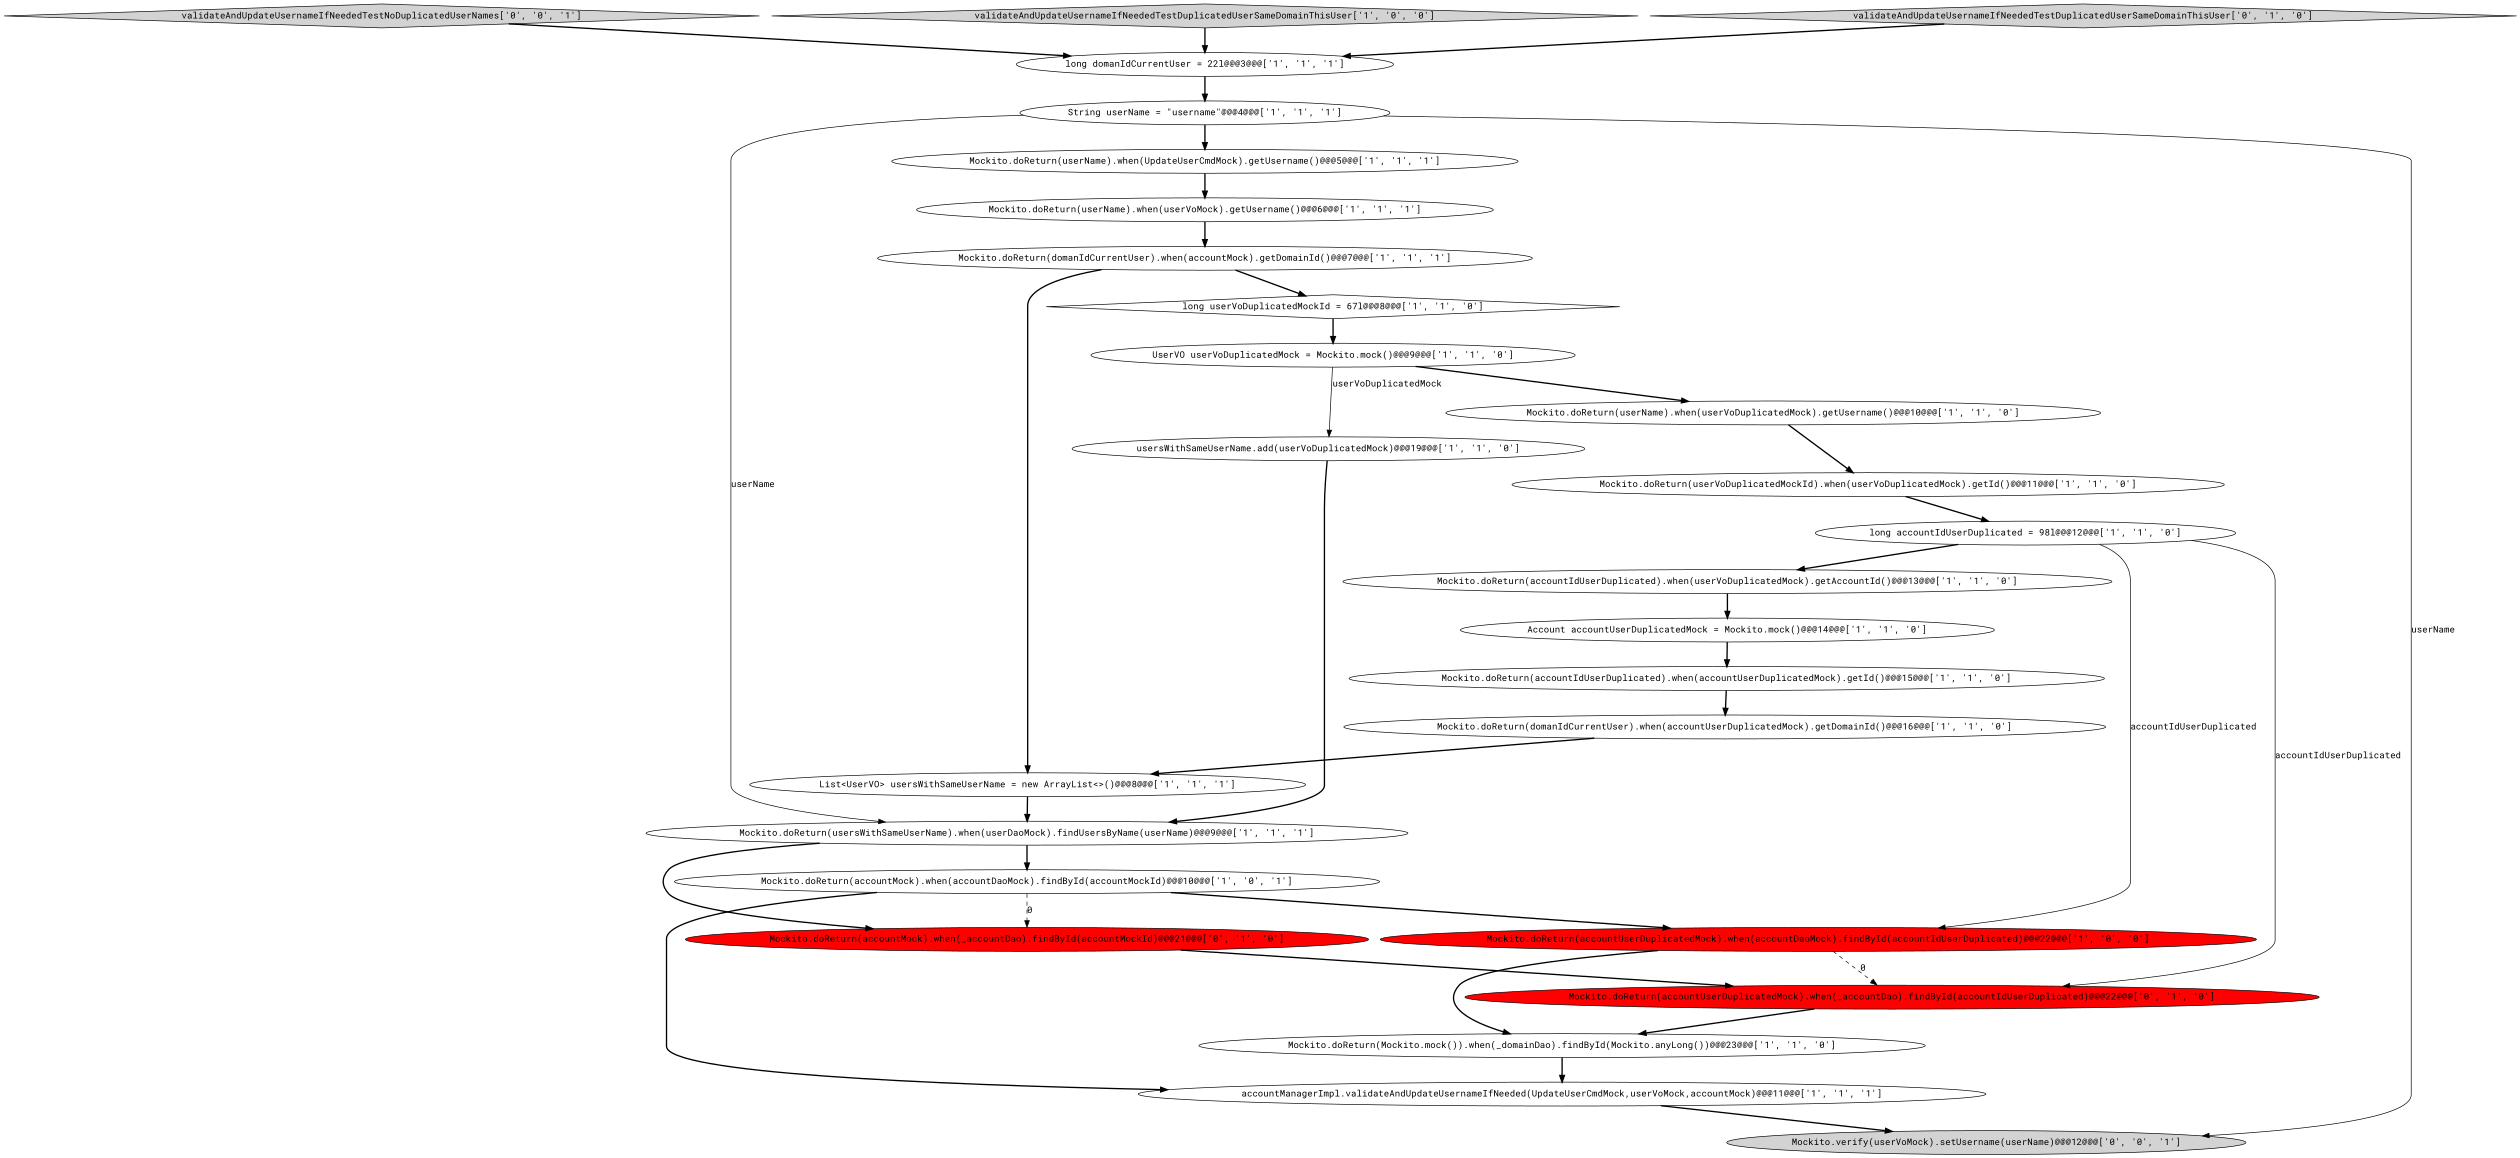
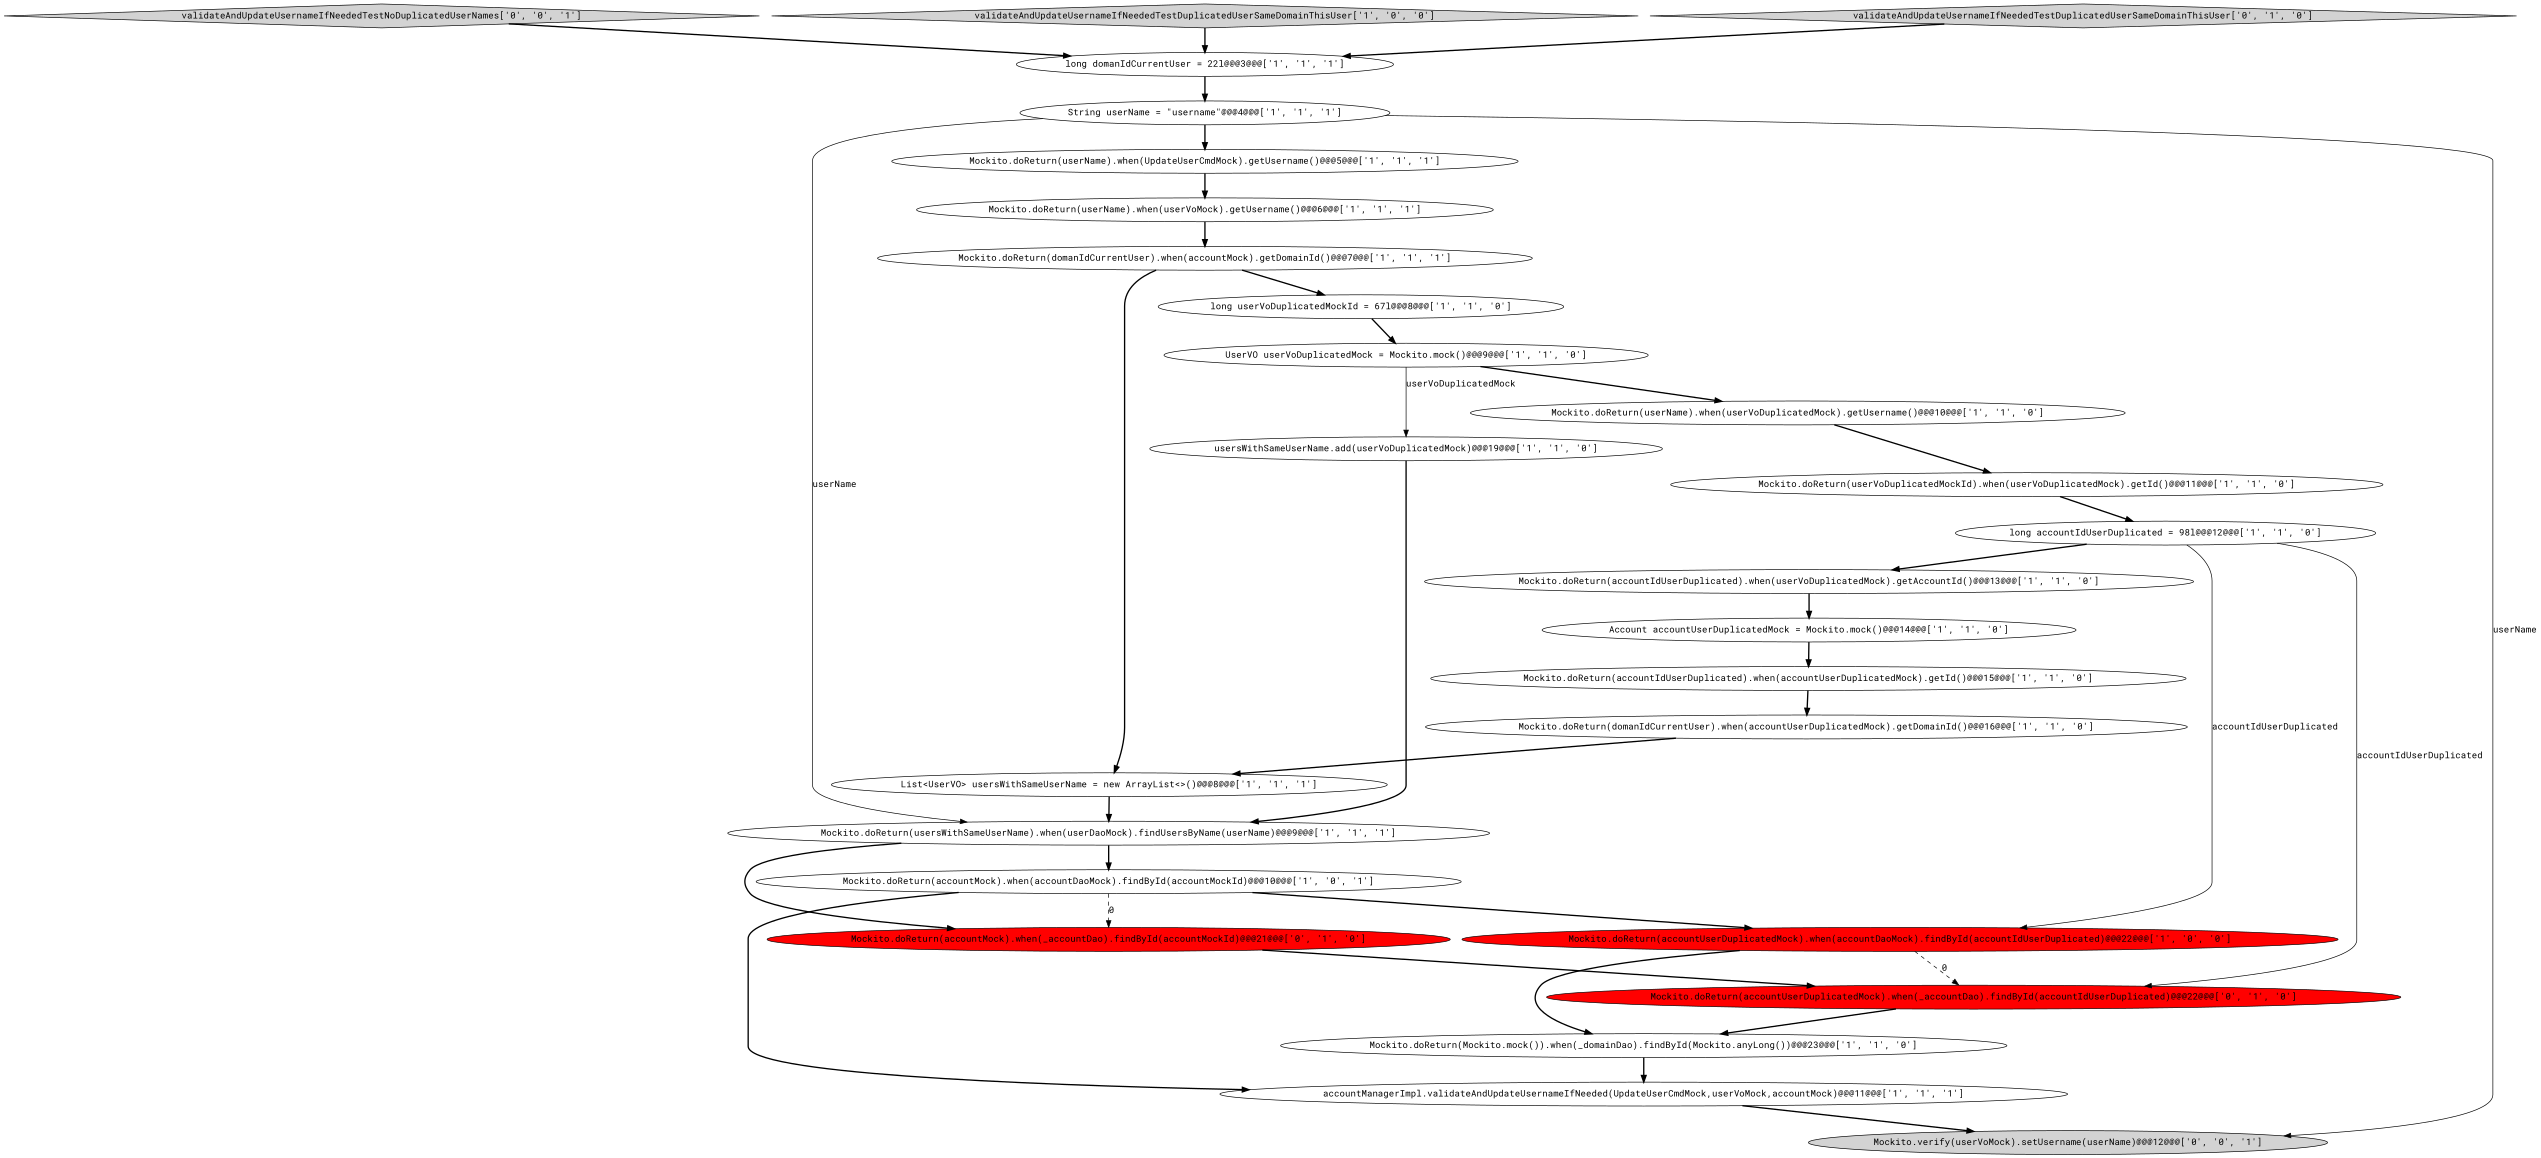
node "long userVoDuplicatedMockId = 67l@@@8@@@['1', '1', '0']": shape diamond -> ellipse
